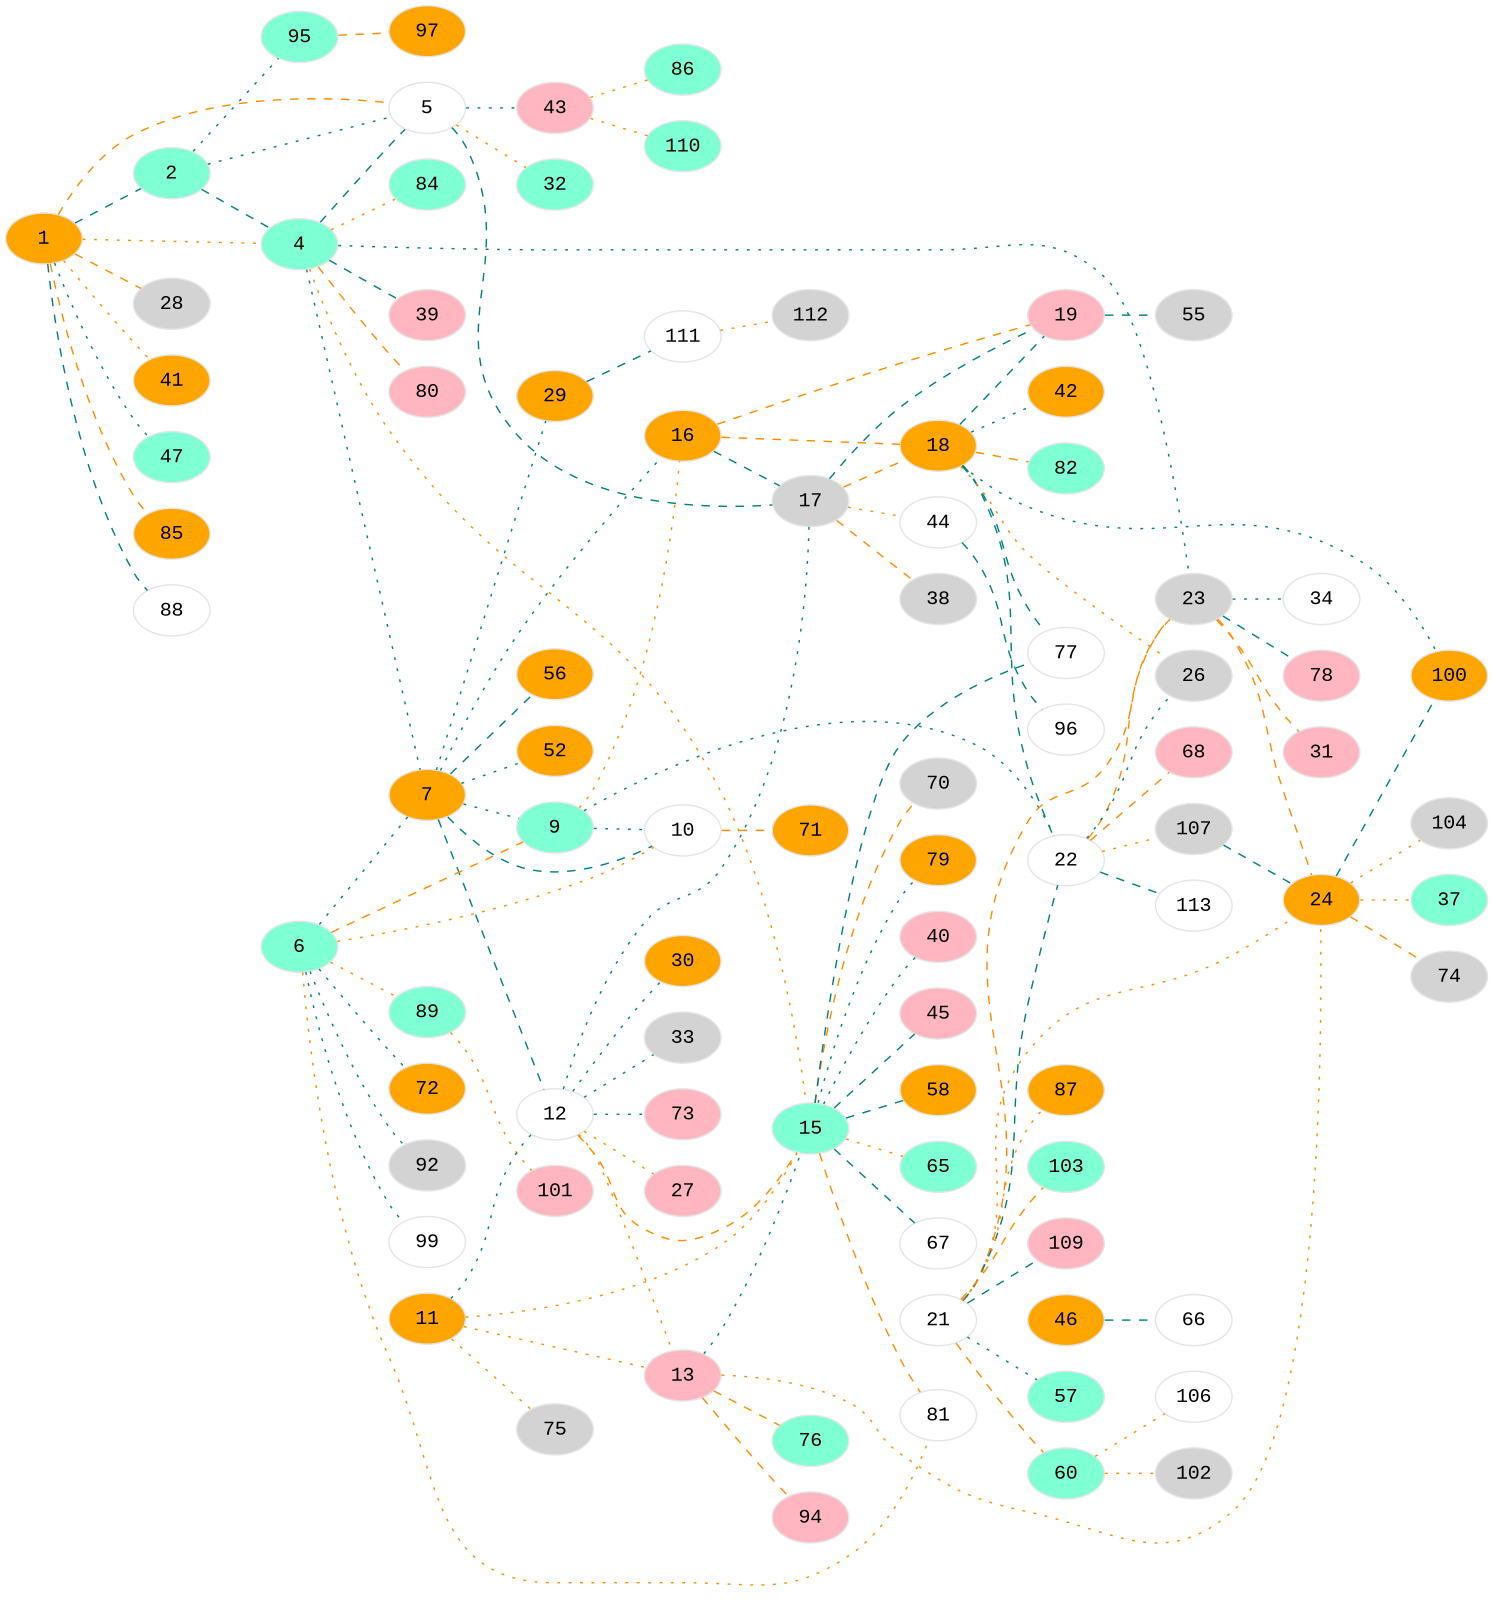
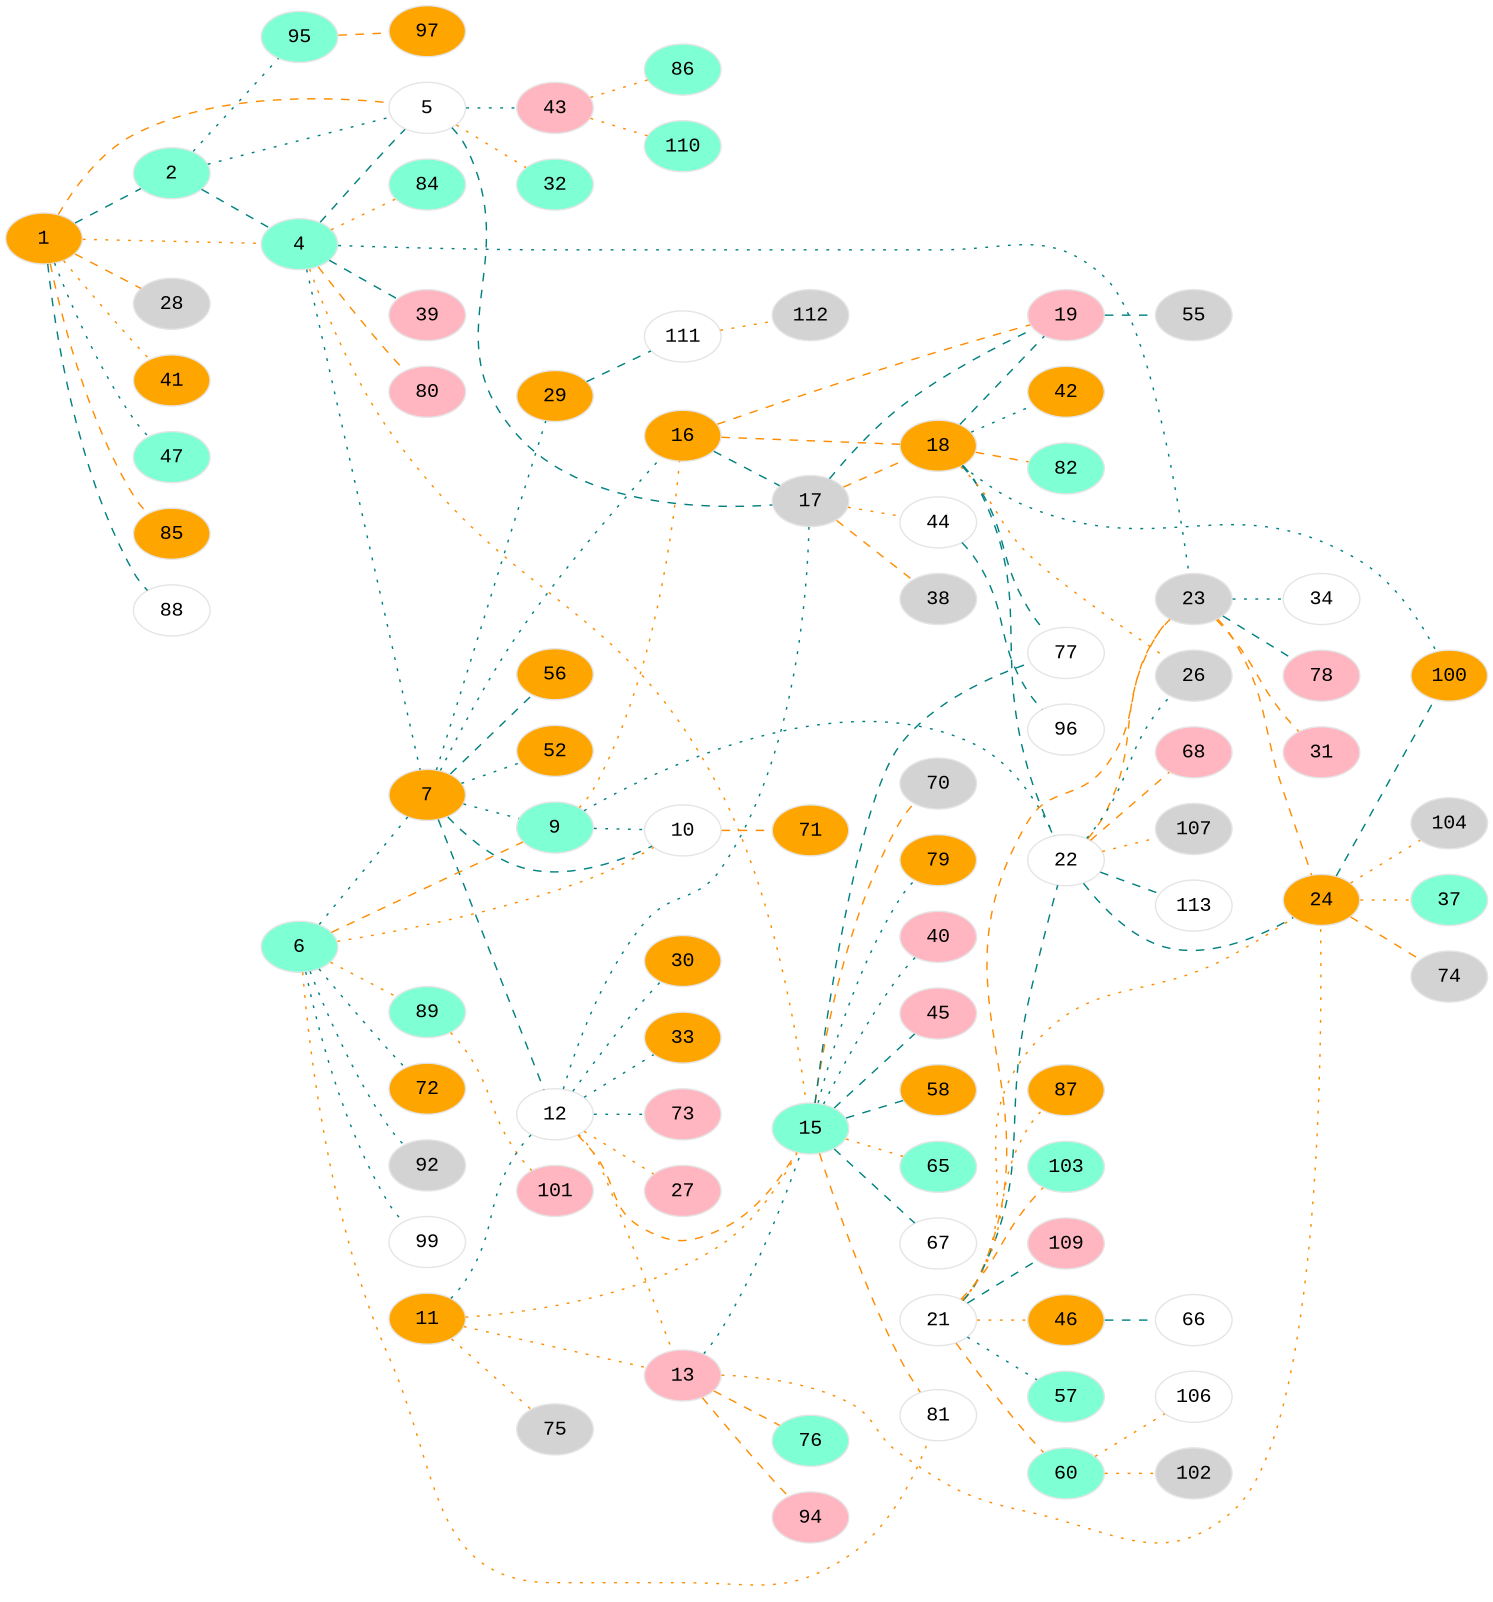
edge "107" -- "24": now "22" -- "24"
node "33": fillcolor lightgrey -> orange
edge "21" -- "46": added
